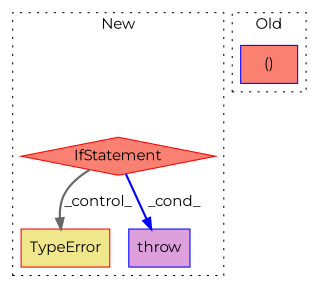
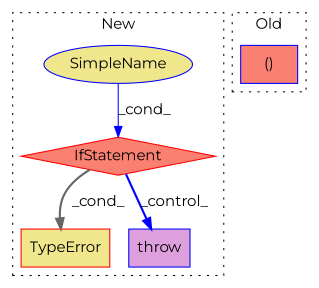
node "SimpleName": added
edge "IfStatement" -> "TypeError": label "_control_" -> "_cond_"
edge "IfStatement" -> "throw": label "_cond_" -> "_control_"
